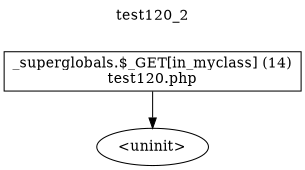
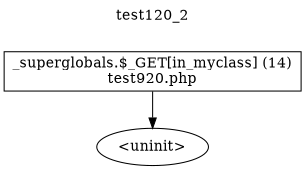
node "_superglobals.$_GET[in_myclass] (14) test120.php": label "_superglobals.$_GET[in_myclass] (14) test120.php" -> "_superglobals.$_GET[in_myclass] (14) test920.php"
